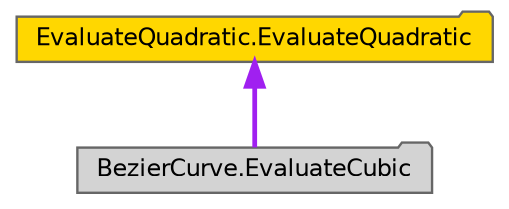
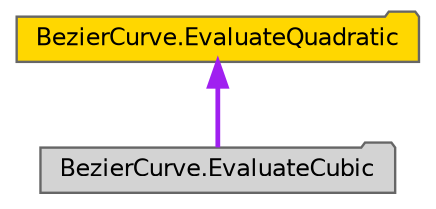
node "EvaluateQuadratic.EvaluateQuadratic": label "EvaluateQuadratic.EvaluateQuadratic" -> "BezierCurve.EvaluateQuadratic"
